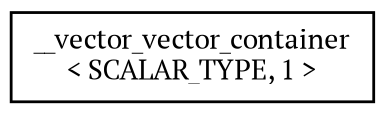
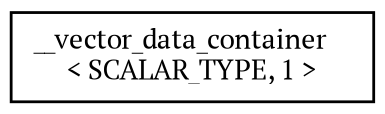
node "__vector_vector_container < SCALAR_TYPE, 1 >": label "__vector_vector_container < SCALAR_TYPE, 1 >" -> "__vector_data_container < SCALAR_TYPE, 1 >"
